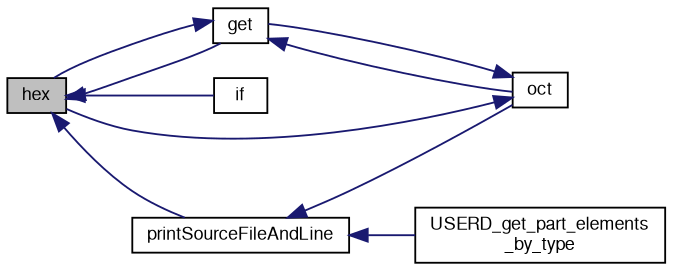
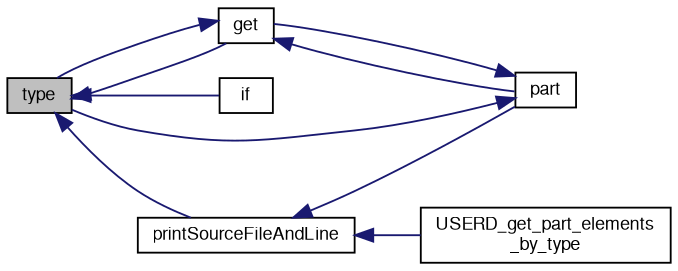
node "oct": label "oct" -> "part"
node "hex": label "hex" -> "type"
